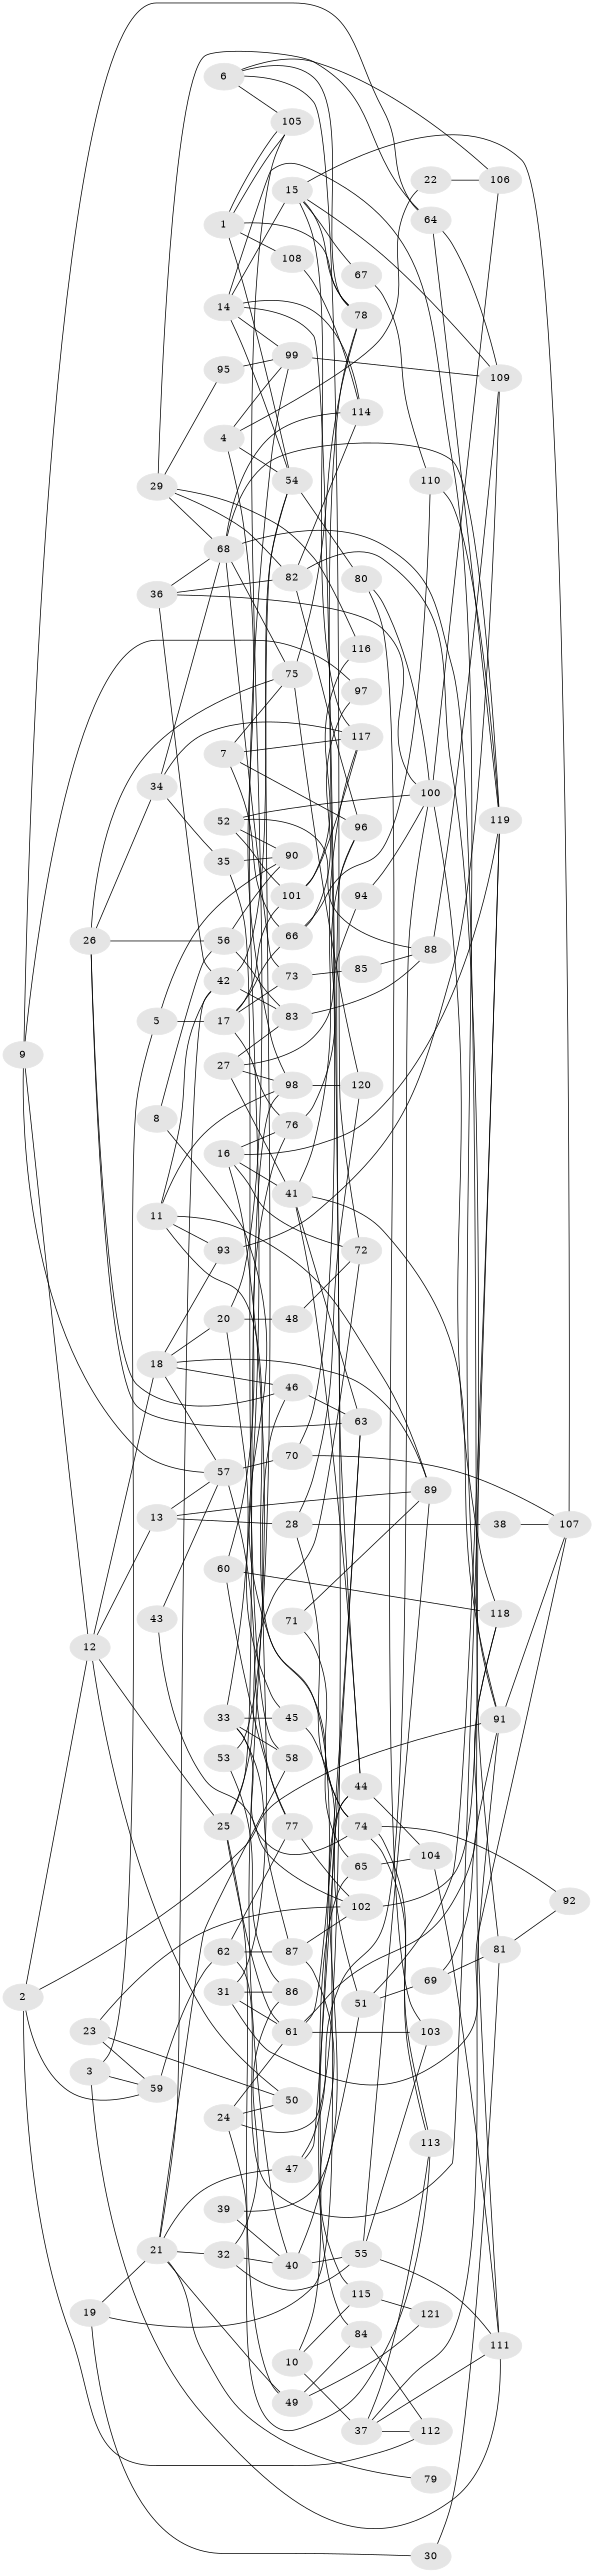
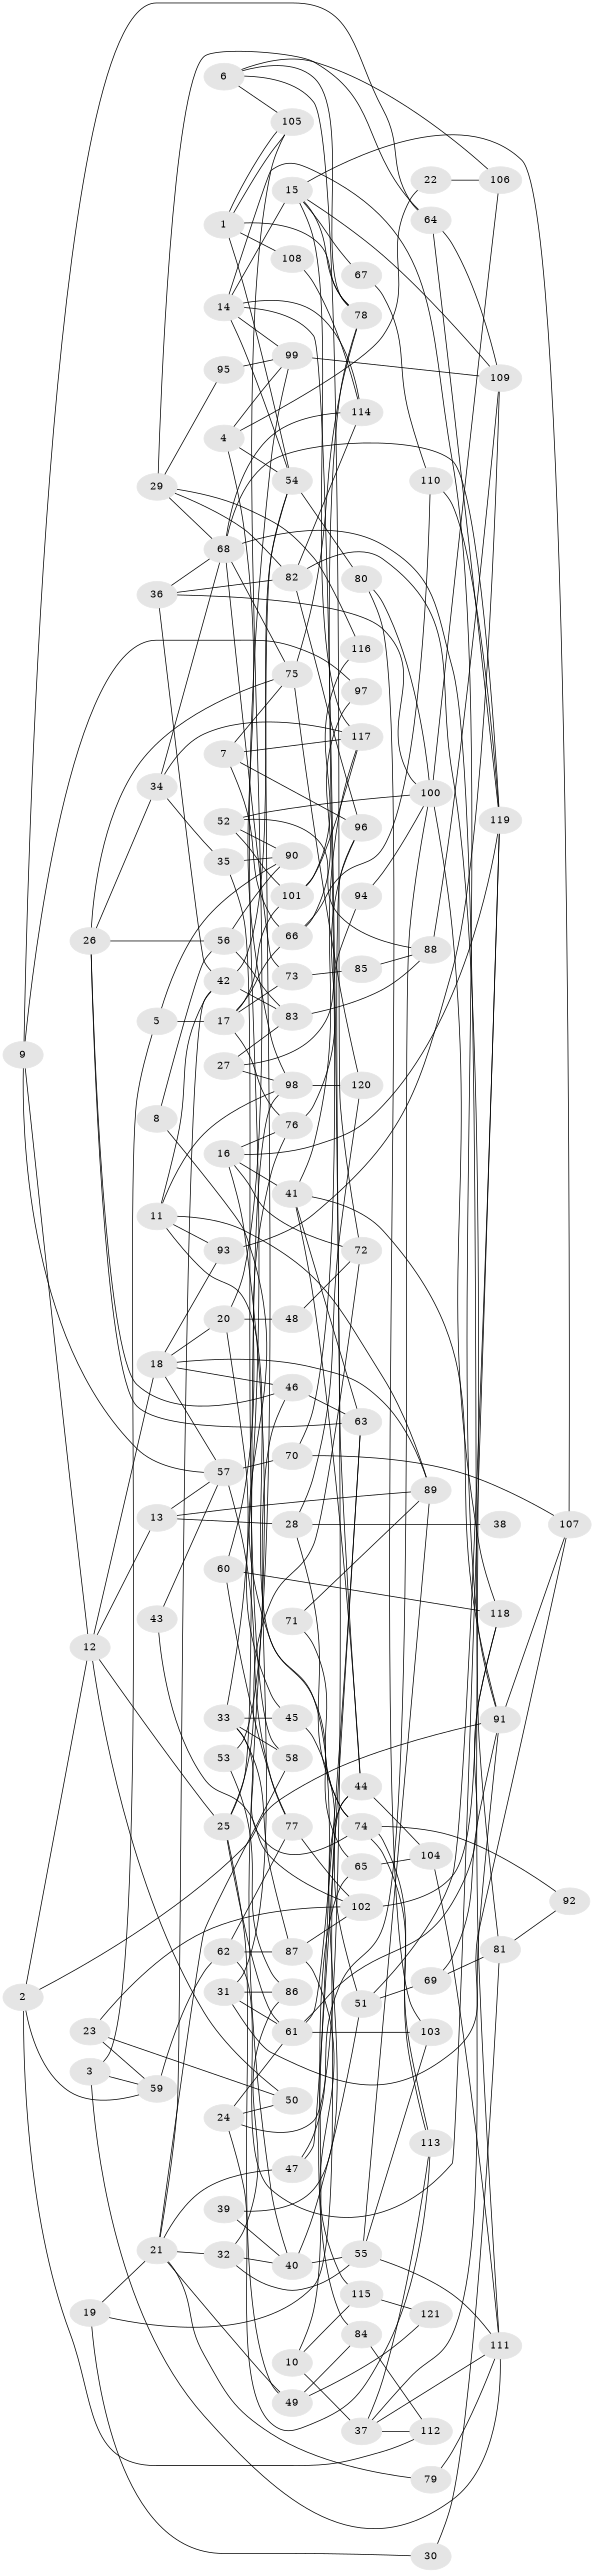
edge "27" -- "41": removed
edge "38" -- "107": removed
edge "111" -- "79": added
